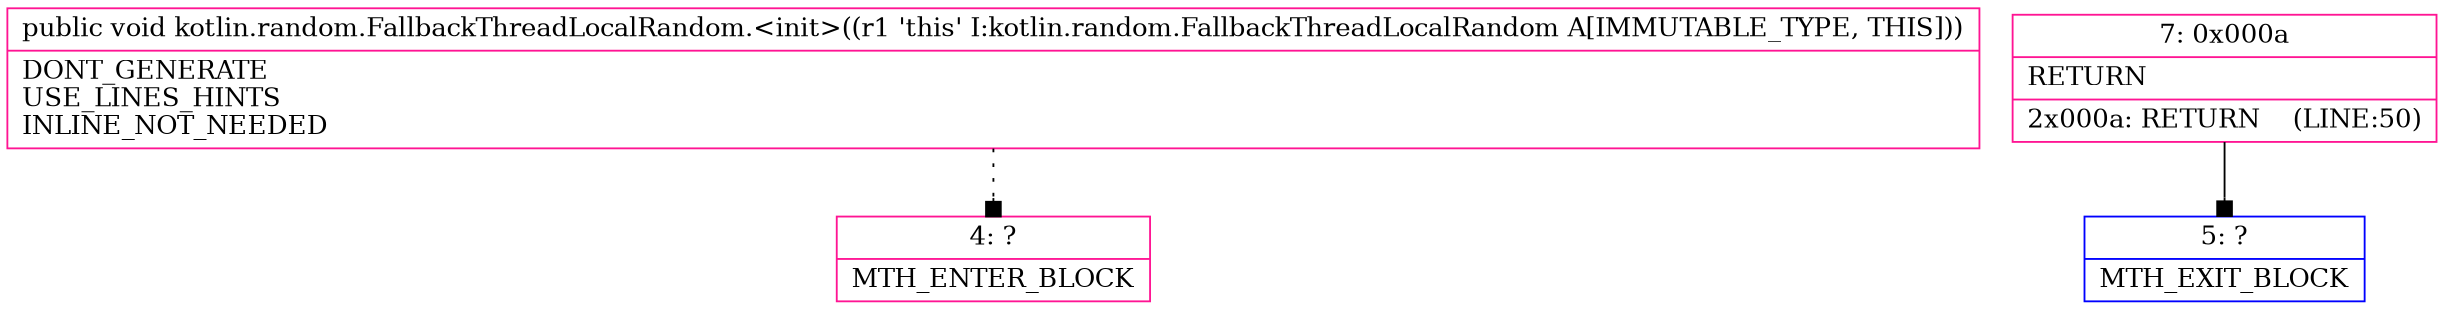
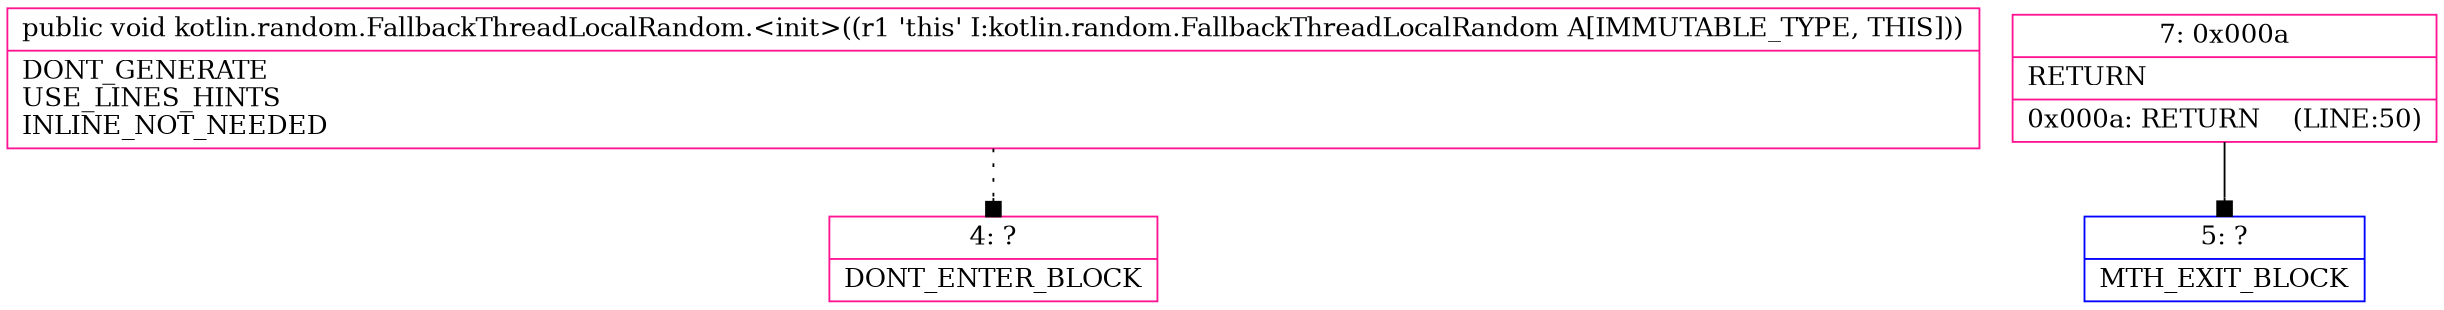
node "7: 0x000a": text "2x000a: RETURN    (LINE:50)" -> "0x000a: RETURN    (LINE:50)"
node "4: ?": text "MTH_ENTER_BLOCK" -> "DONT_ENTER_BLOCK"
